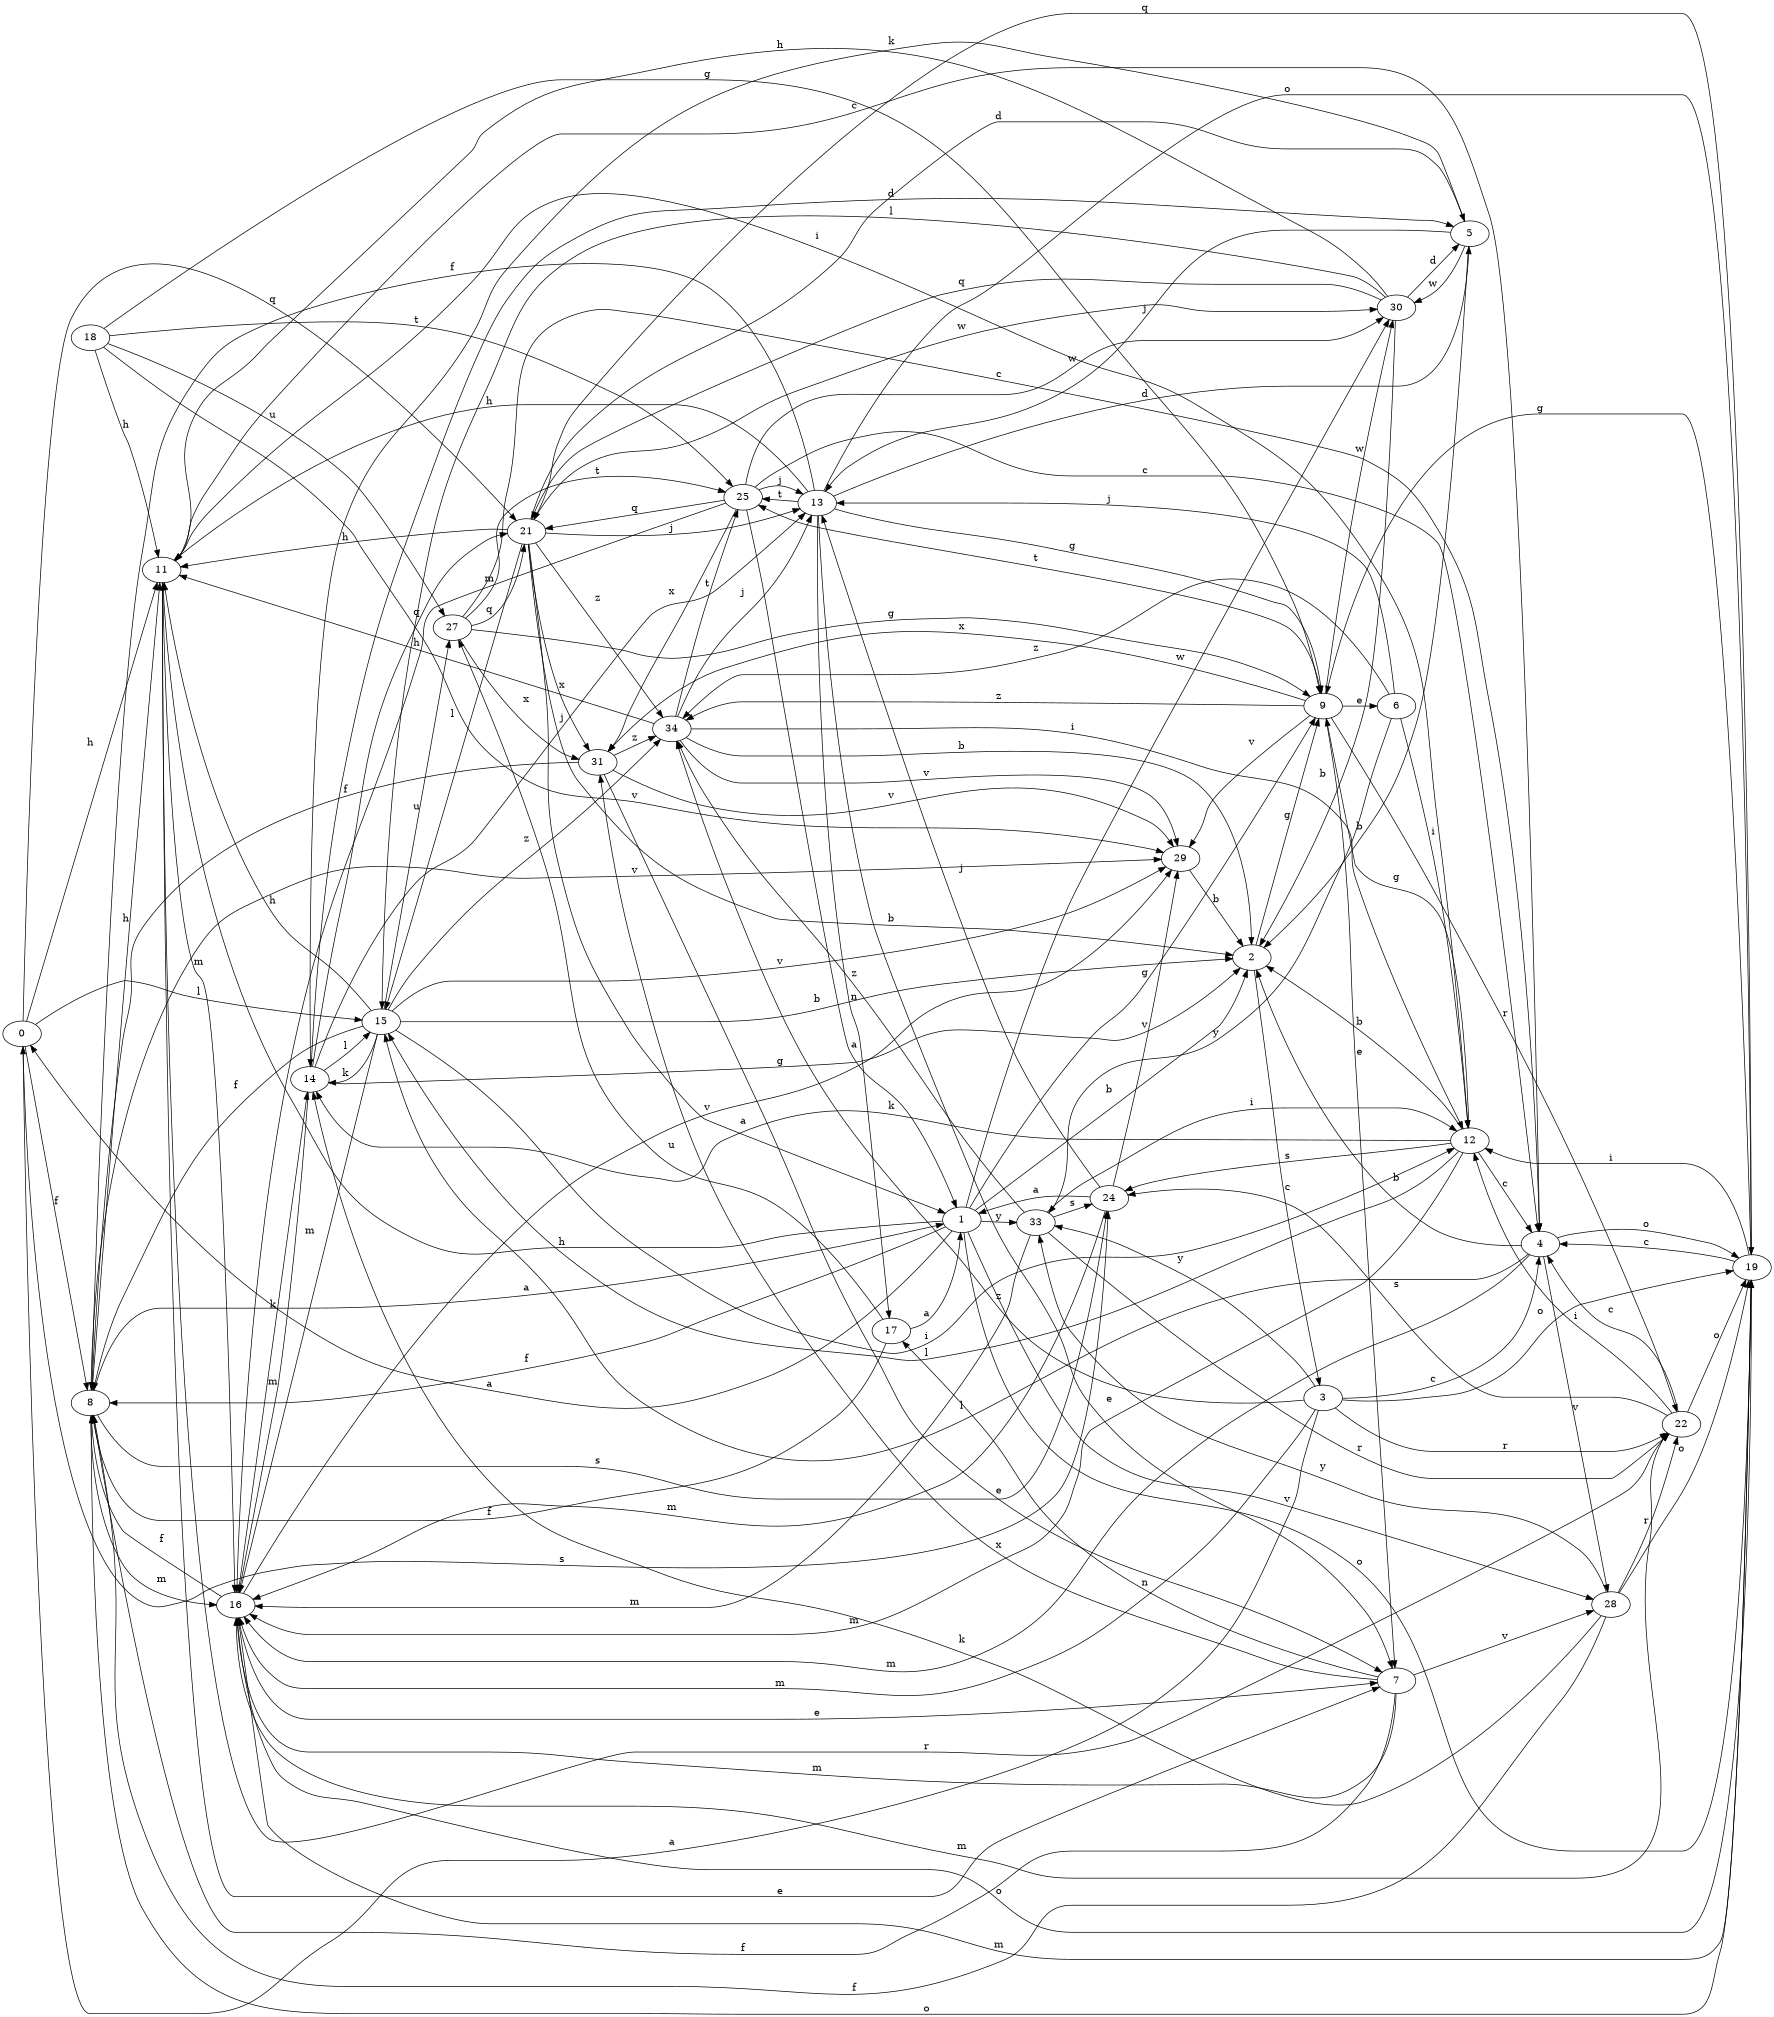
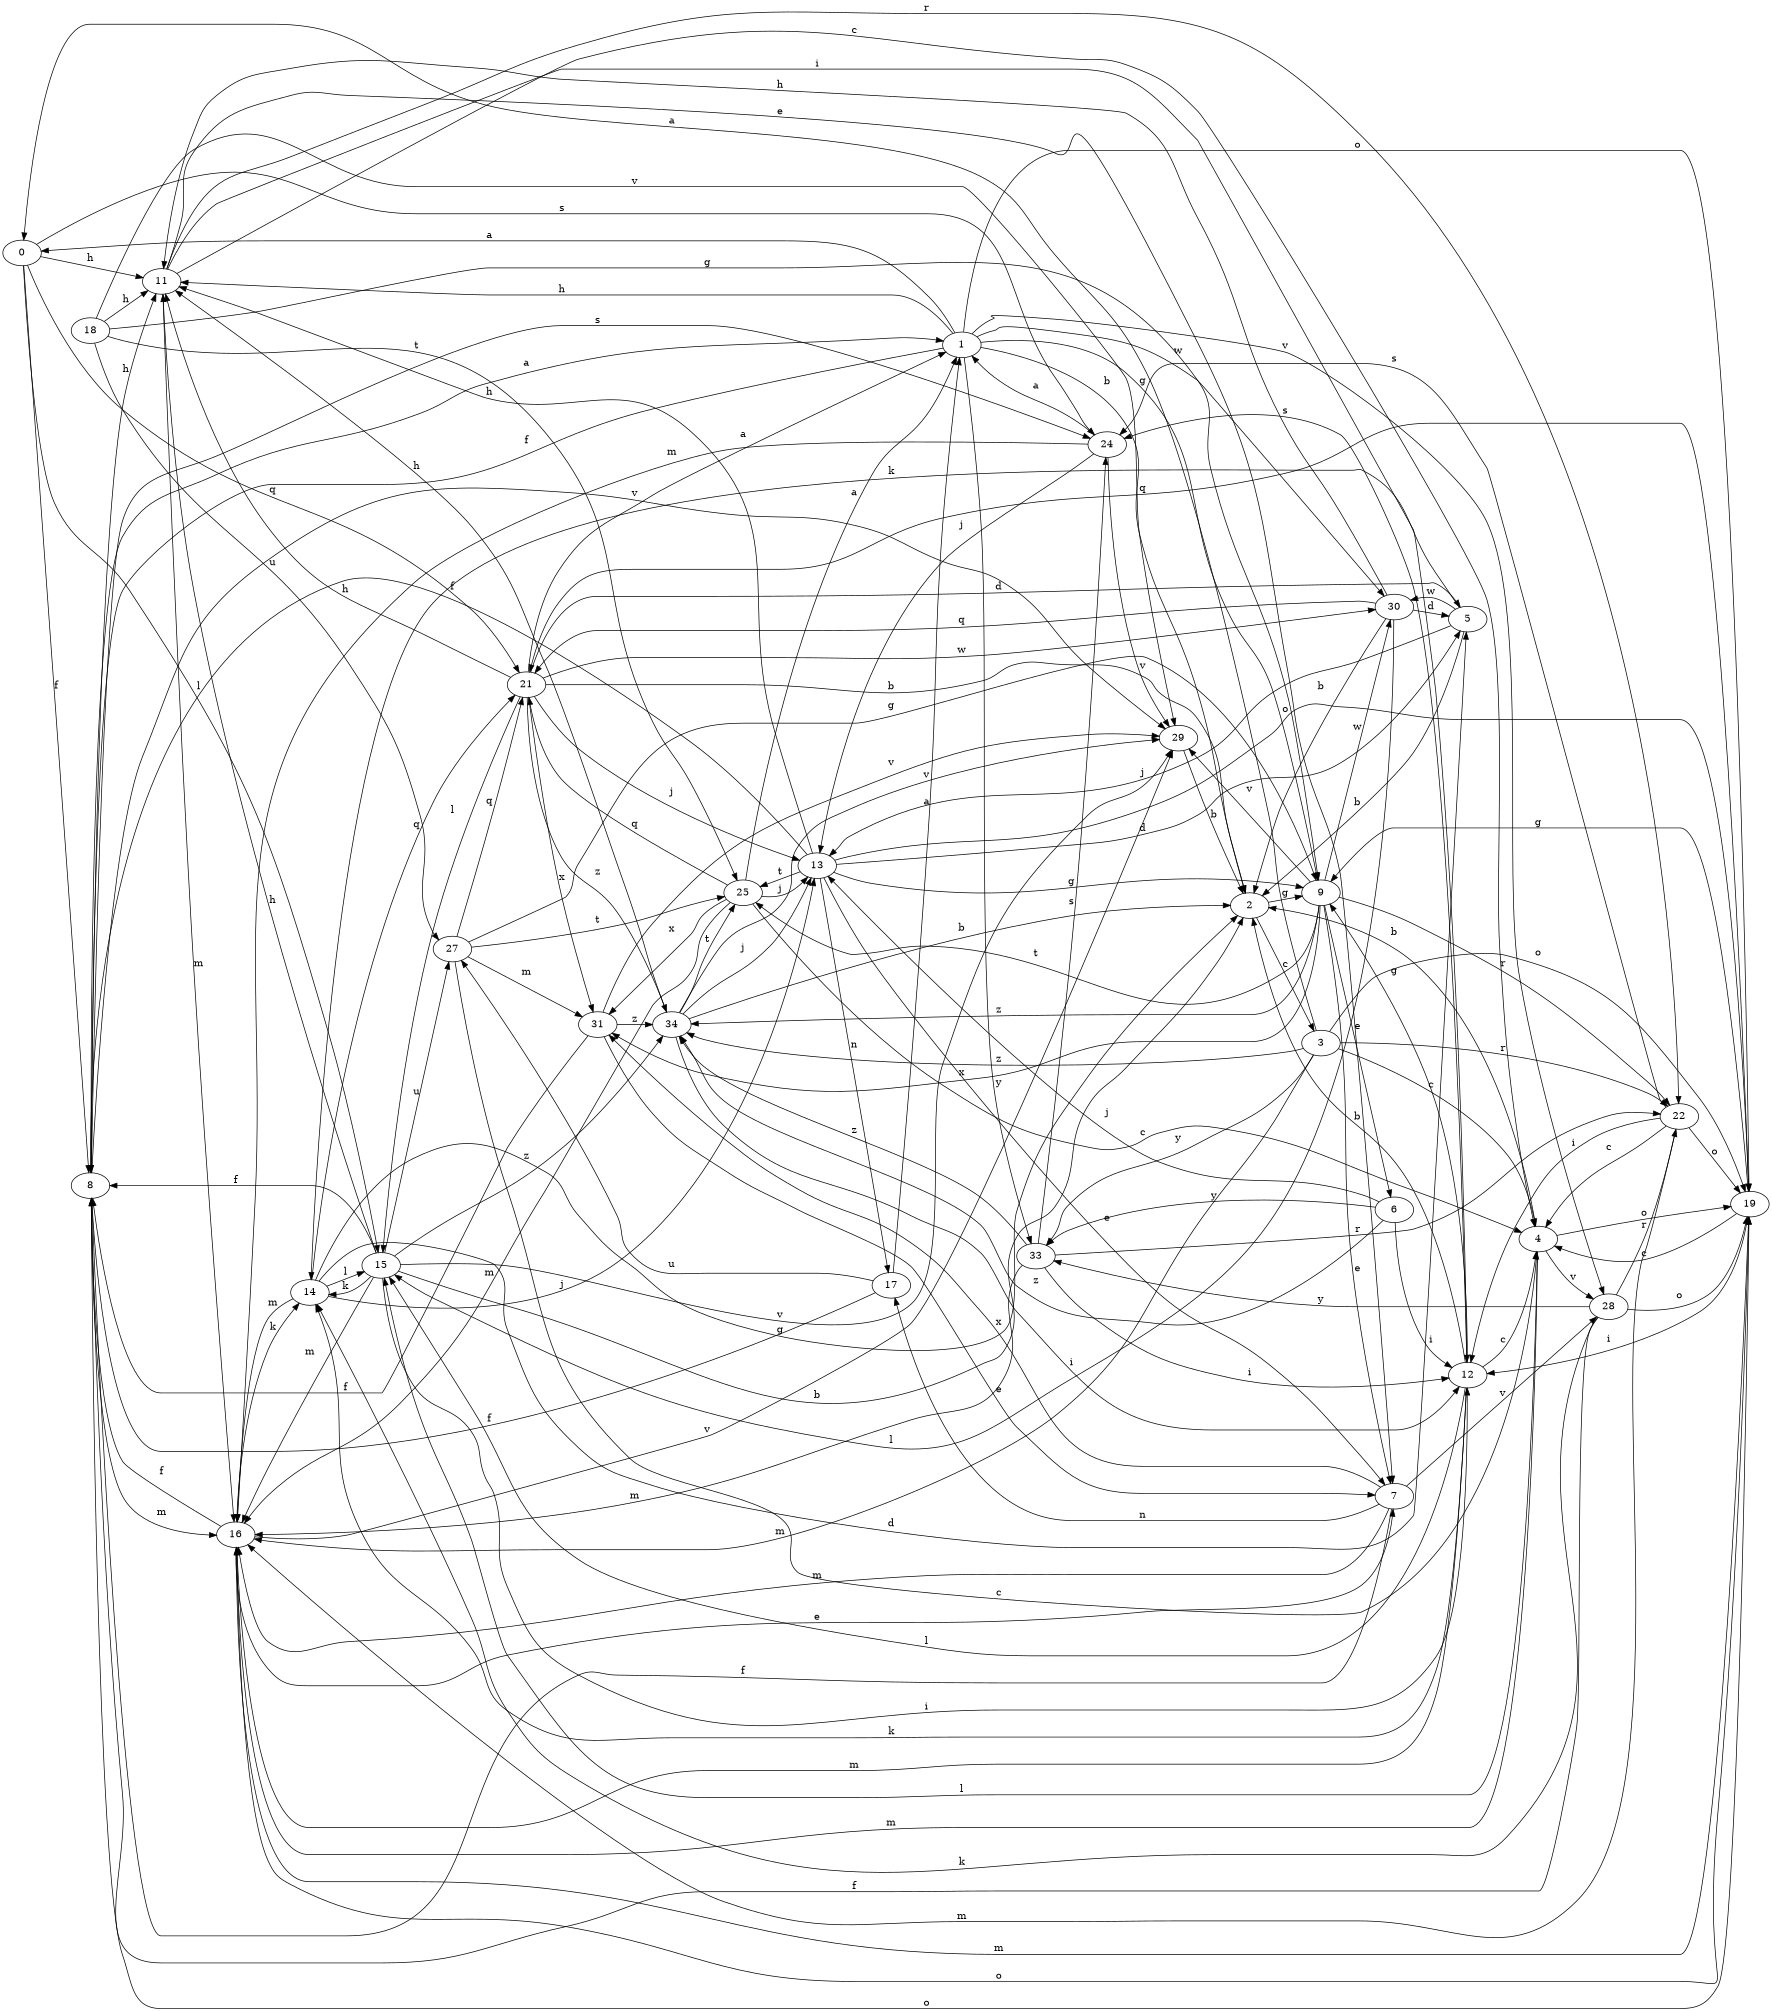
edge "25" -> "30": removed, label "w"
edge "27" -> "31": label "x" -> "m"
